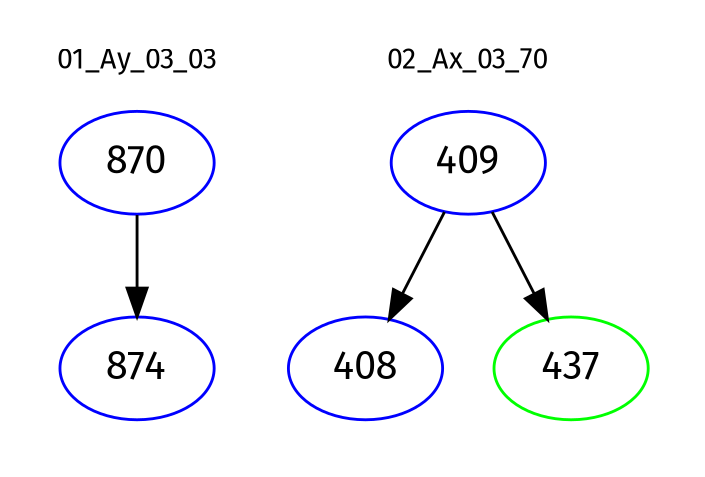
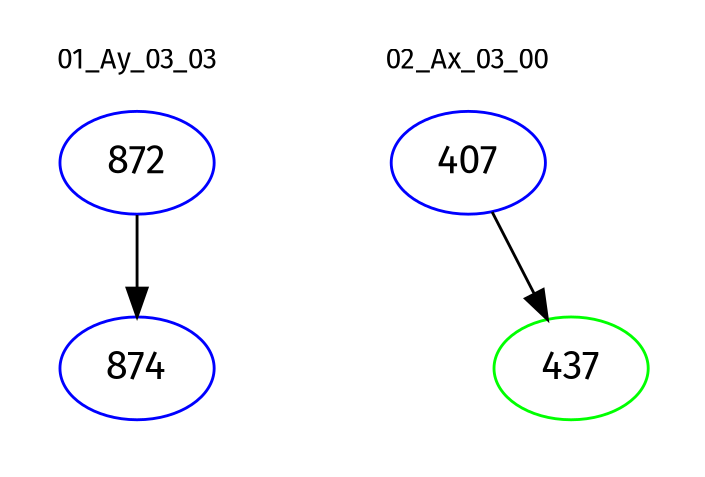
cluster "02_Ax_03_70": label "02_Ax_03_70" -> "02_Ax_03_00"
node "870": label "870" -> "872"
node "409": label "409" -> "407"
node "408": removed
